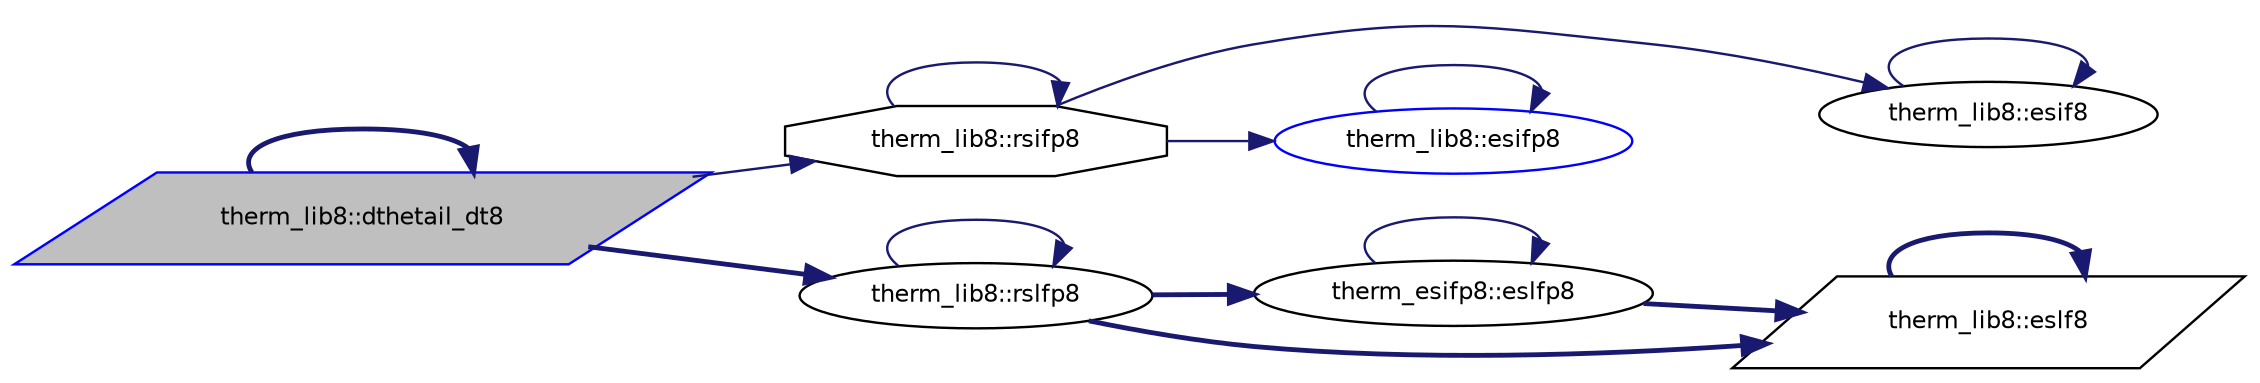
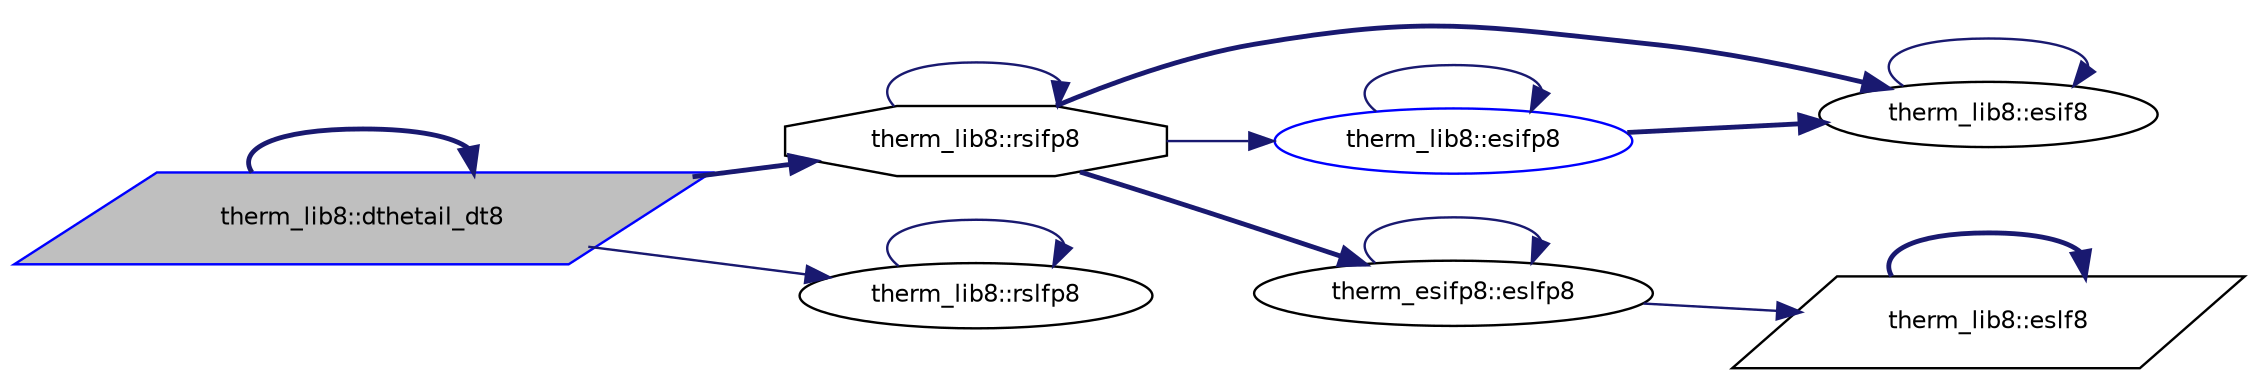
edge "therm_lib8::rsifp8" -> "therm_lib8::esif8": style solid -> bold
edge "therm_lib8::esifp8" -> "therm_lib8::esif8": added
edge "therm_lib8::dthetail_dt8" -> "therm_lib8::rsifp8": style solid -> bold
edge "therm_lib8::dthetail_dt8" -> "therm_lib8::rslfp8": style bold -> solid
edge "therm_lib8::rslfp8" -> "therm_esifp8::eslfp8": now "therm_lib8::rsifp8" -> "therm_esifp8::eslfp8"
edge "therm_esifp8::eslfp8" -> "therm_lib8::eslf8": style bold -> solid
edge "therm_lib8::rslfp8" -> "therm_lib8::eslf8": removed
